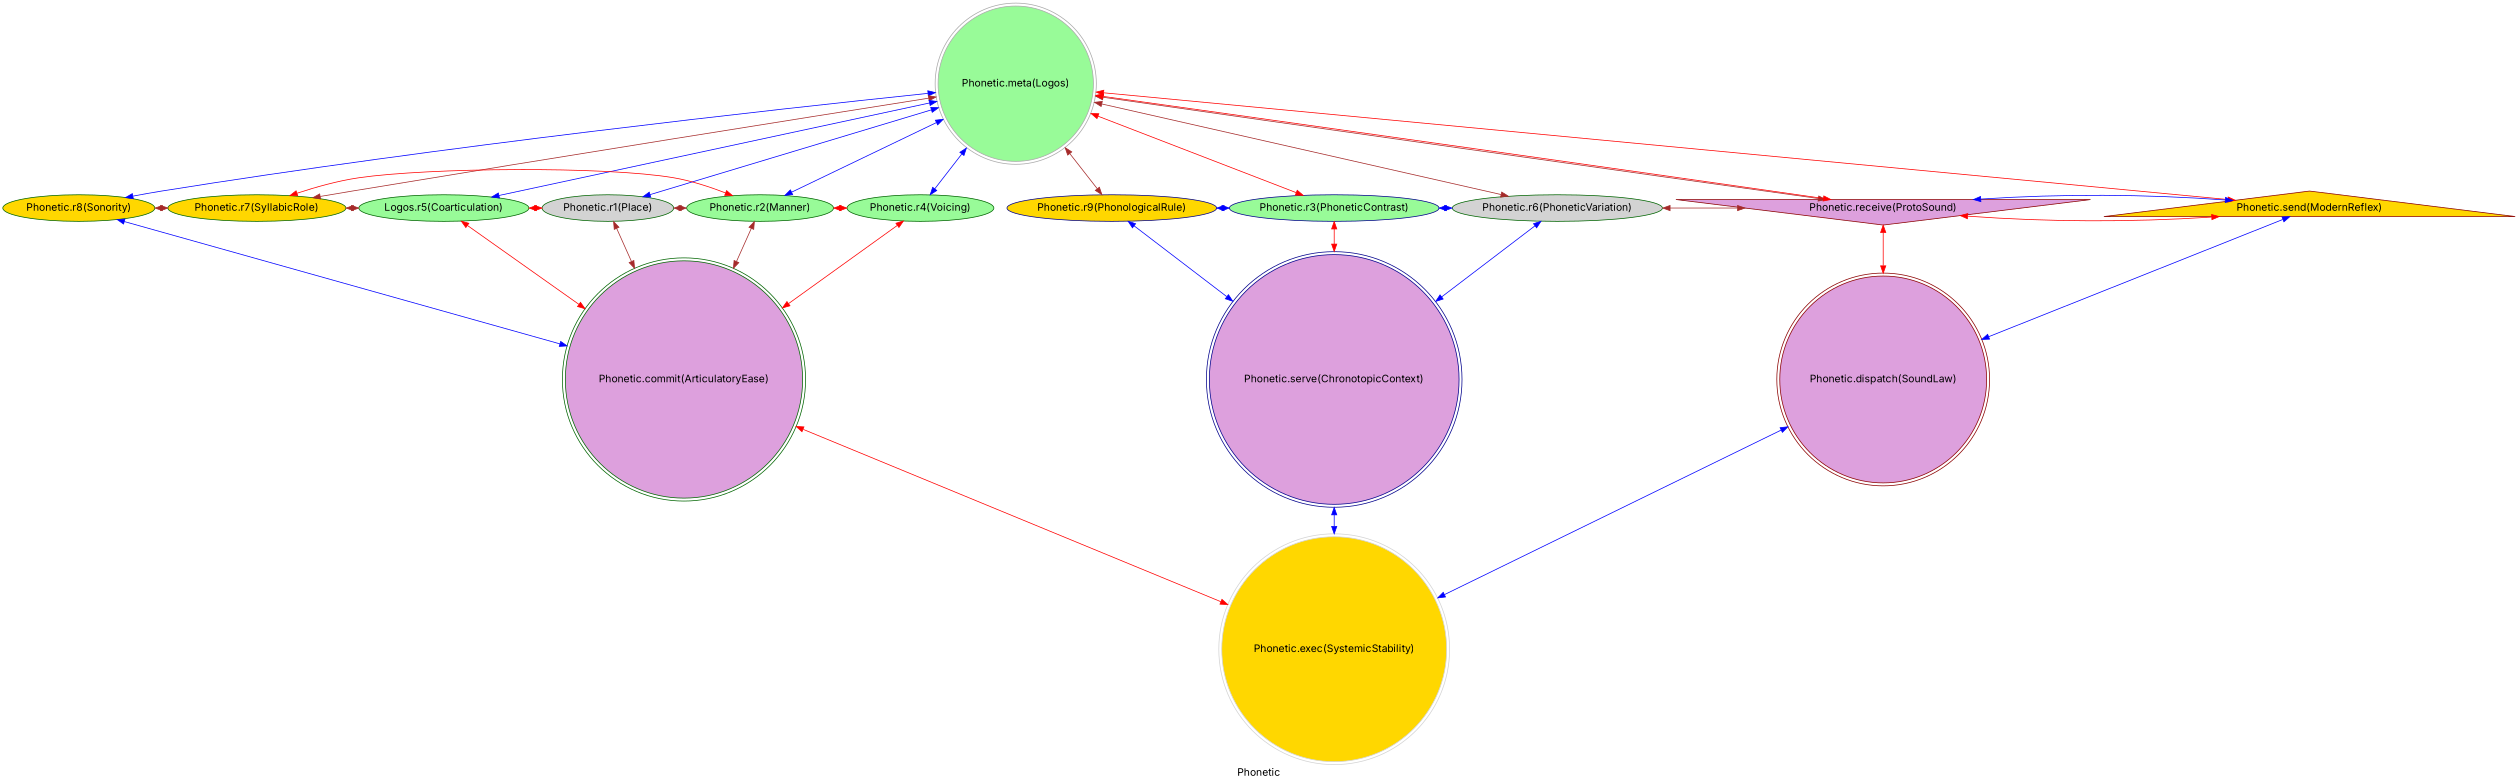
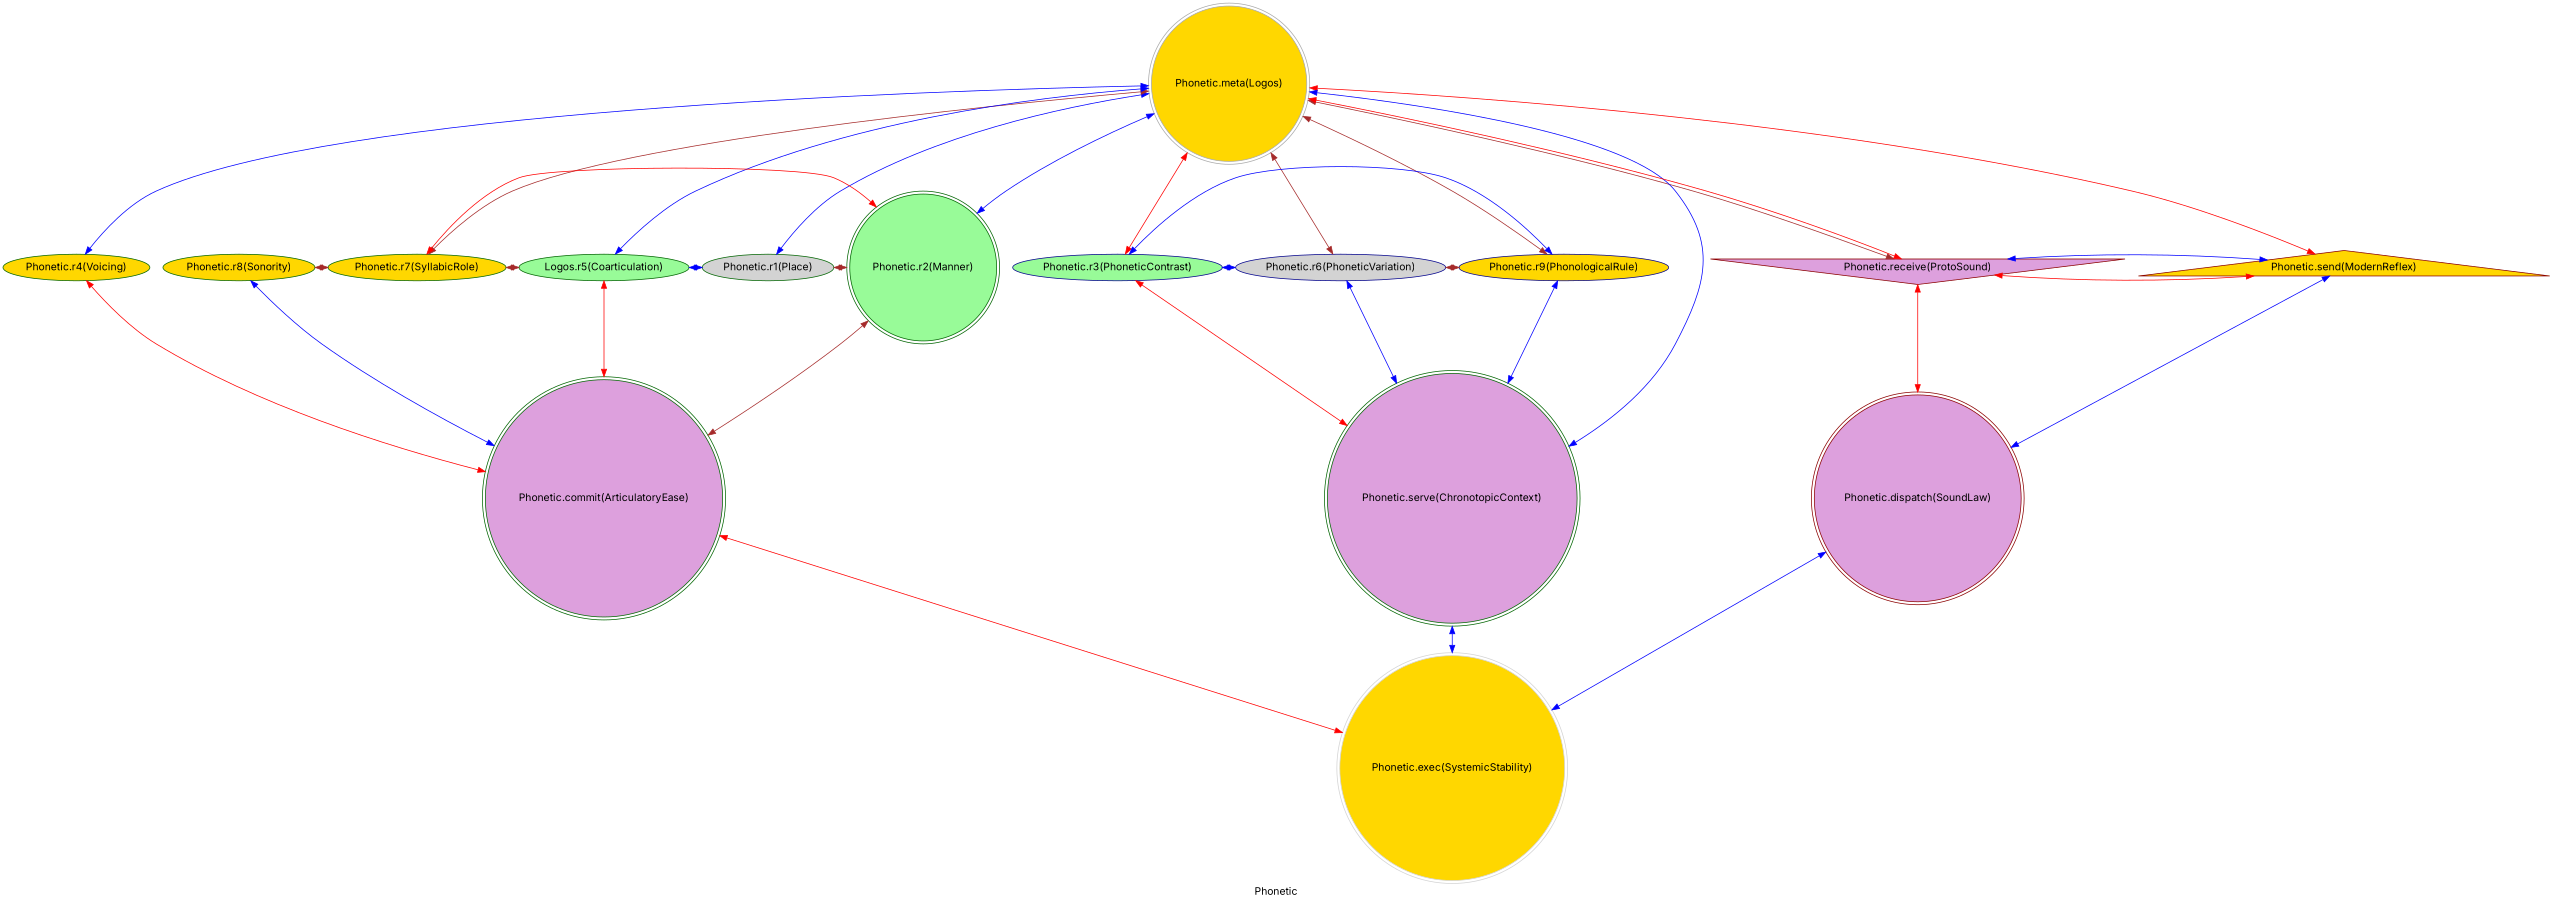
node "Phonetic.meta(Logos)": fillcolor palegreen -> gold
edge "Phonetic.meta(Logos)" -- "Phonetic.r8(Sonority)": now "Phonetic.meta(Logos)" -- "Phonetic.serve(ChronotopicContext)"
edge "Logos.r5(Coarticulation)" -- "Phonetic.r1(Place)": color red -> blue
node "Phonetic.r2(Manner)": shape ellipse -> doublecircle
edge "Phonetic.r2(Manner)" -- "Phonetic.r4(Voicing)": removed
node "Phonetic.r4(Voicing)": fillcolor palegreen -> gold
node "Phonetic.r6(PhoneticVariation)": color darkgreen -> darkblue
edge "Phonetic.r6(PhoneticVariation)" -- "Phonetic.receive(ProtoSound)": now "Phonetic.r6(PhoneticVariation)" -- "Phonetic.r9(PhonologicalRule)"
edge "Phonetic.r1(Place)" -- "Phonetic.commit(ArticulatoryEase)": removed
node "Phonetic.serve(ChronotopicContext)": color darkblue -> darkgreen
